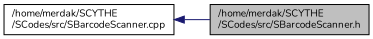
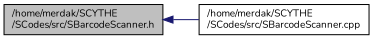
edge "/home/merdak/SCYTHE /SCodes/src/SBarcodeScanner.h" -> "/home/merdak/SCYTHE /SCodes/src/SBarcodeScanner.cpp": reversed
